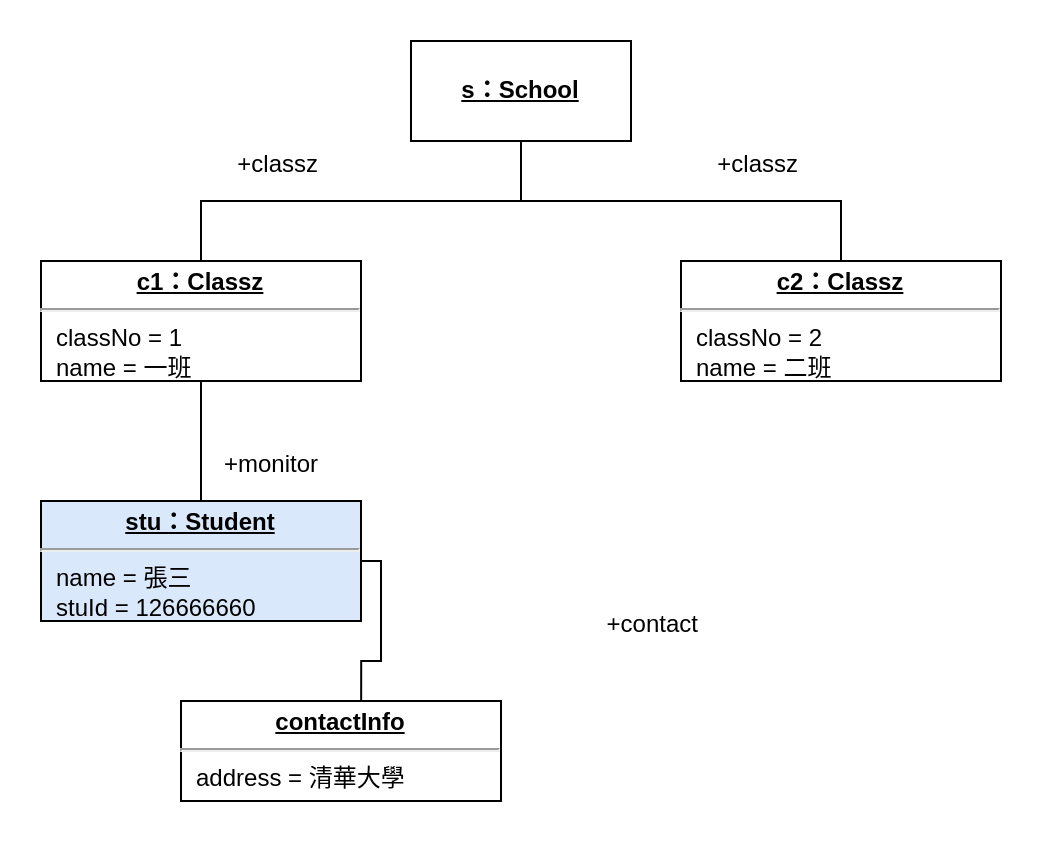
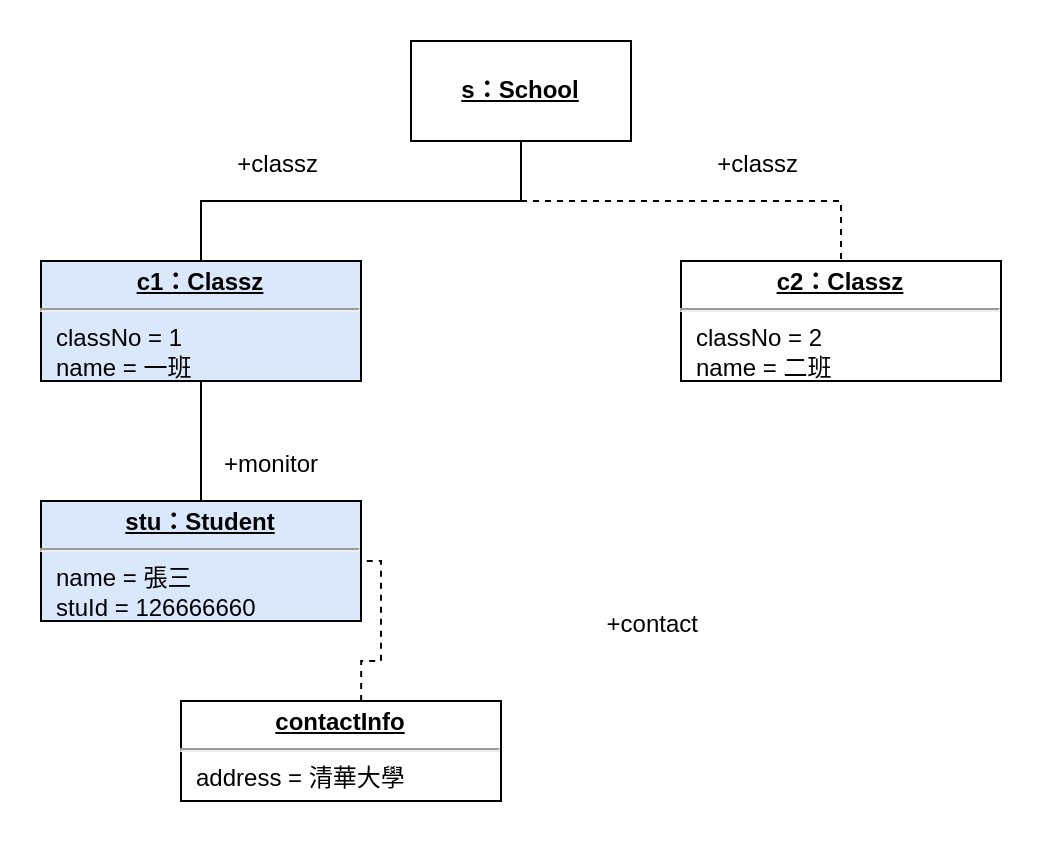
edge "s：School" -- "c2：Classz classNo = 2 name = 二班": style solid -> dashed
node "c1：Classz classNo = 1 name = 一班": fillcolor #ffffff -> #dae8fc
edge "stu：Student name = 張三 stuId = 126666660" -- "contactInfo address = 清華大學": style solid -> dashed
